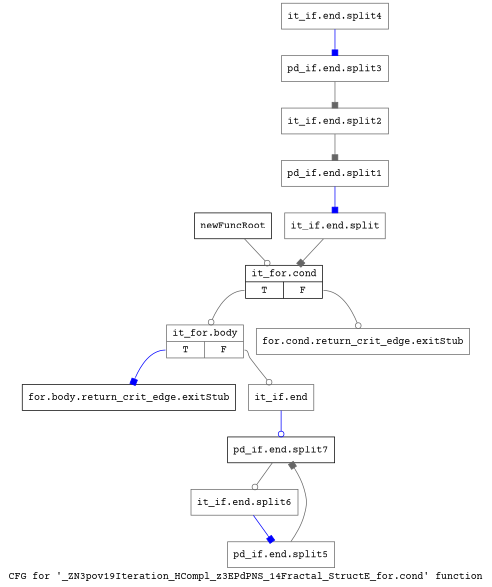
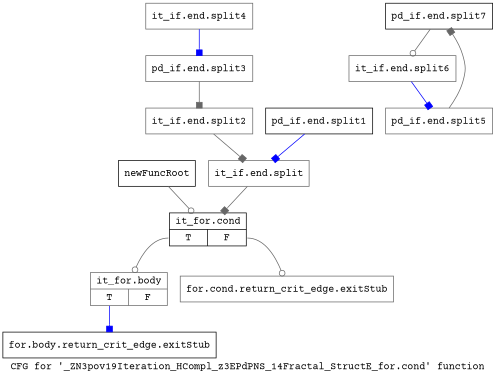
edge "it_if.end.split2" -> "pd_if.end.split1": now "it_if.end.split2" -> "it_if.end.split"
node "pd_if.end.split1": color gray40 -> black
node "it_if.end": removed
